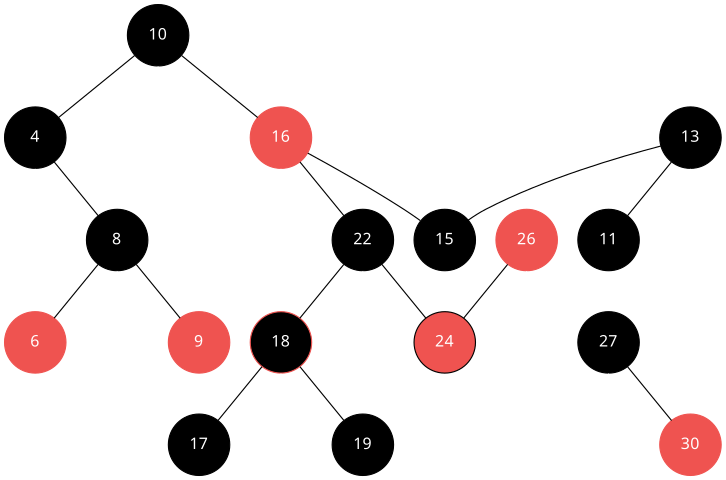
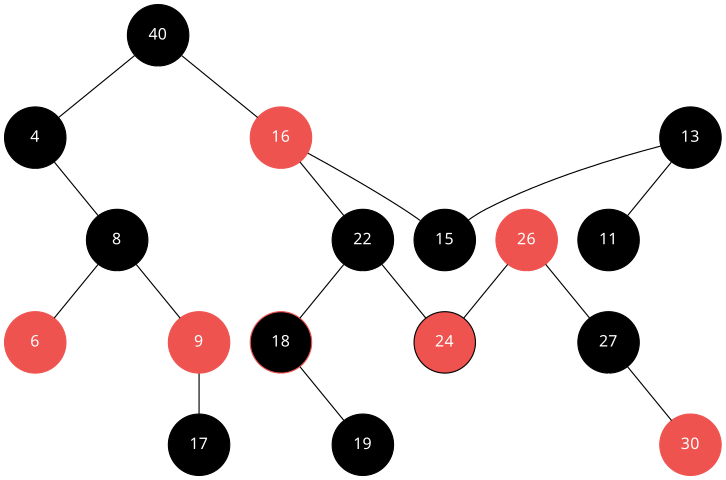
node "10": label "10" -> "40"
edge "26" -- "27": added
edge "18" -- "17": now "9" -- "17"
